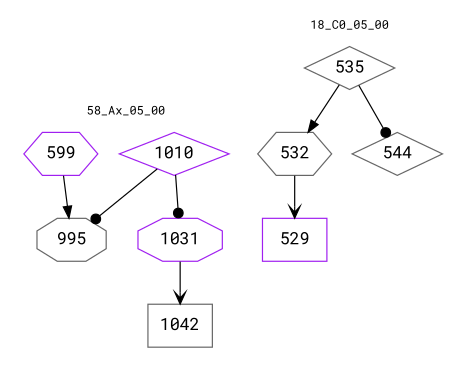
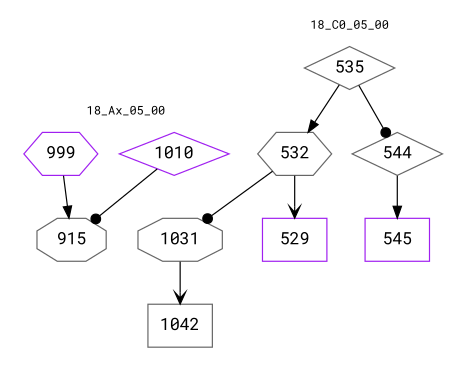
cluster "58_Ax_05_00": label "58_Ax_05_00" -> "18_Ax_05_00"
node "599": label "599" -> "999"
edge "1010" -> "1031": now "532" -> "1031"
node "995": label "995" -> "915"
node "1031": color purple -> gray40
node "545": added
